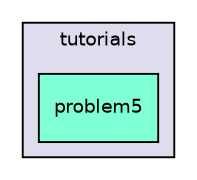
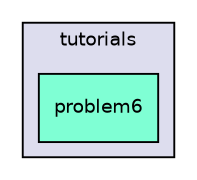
node "problem5": label "problem5" -> "problem6"
